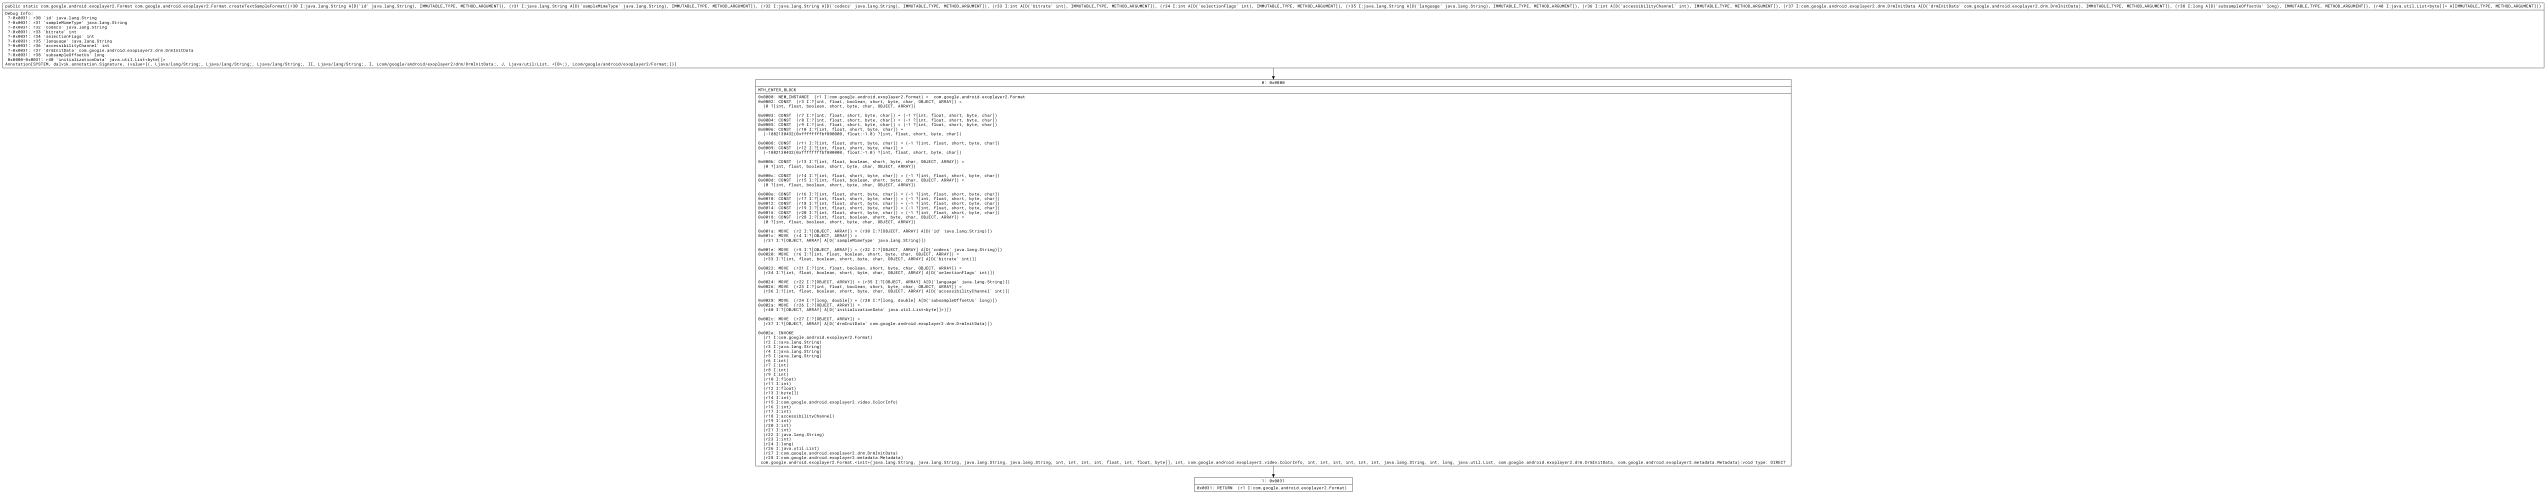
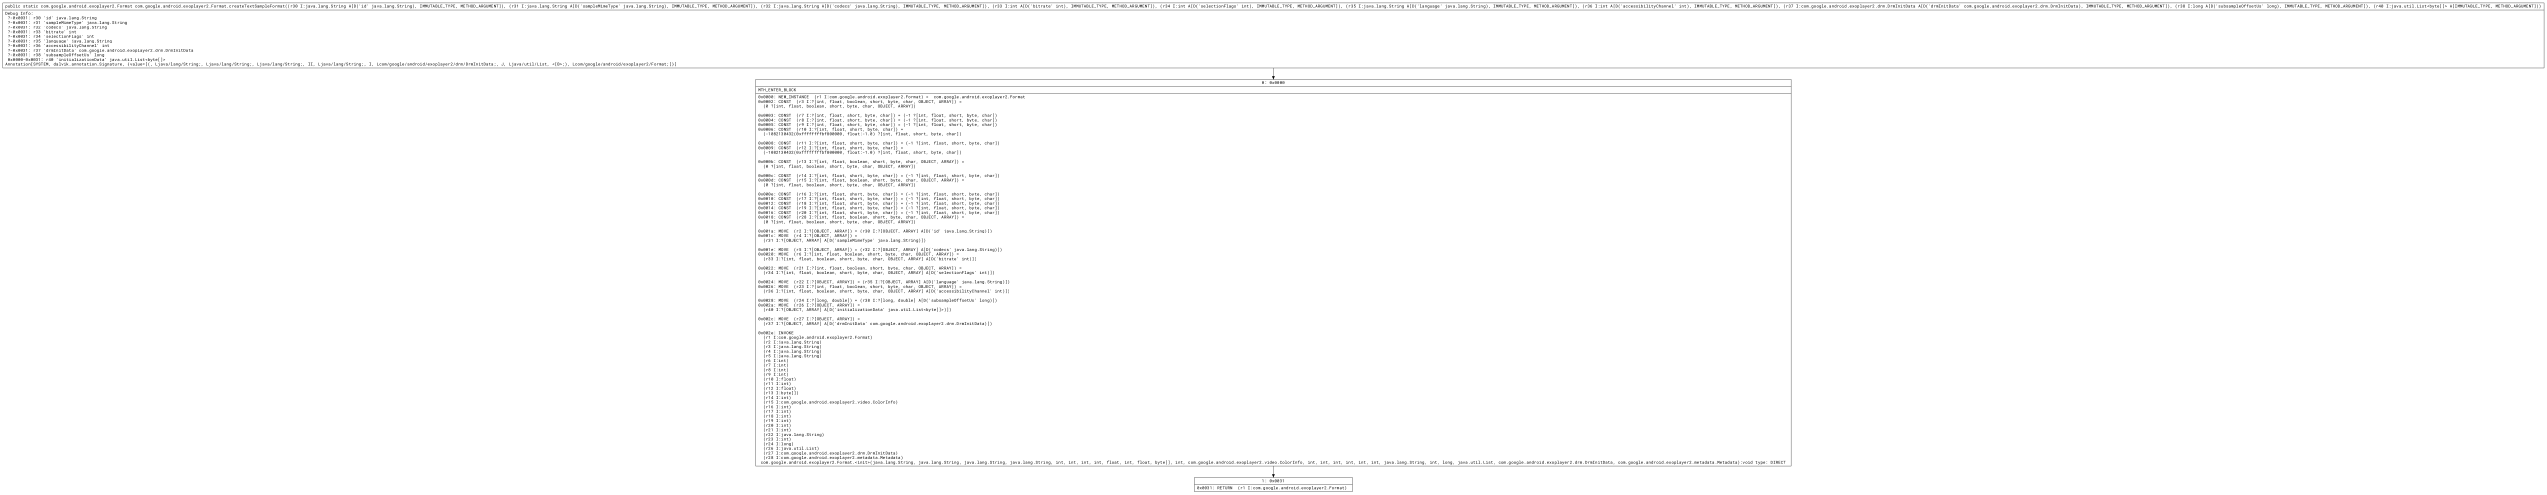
node "0: 0x0000": text "(r18 I:accessibilityChannel)" -> "(r18 I:int)"
